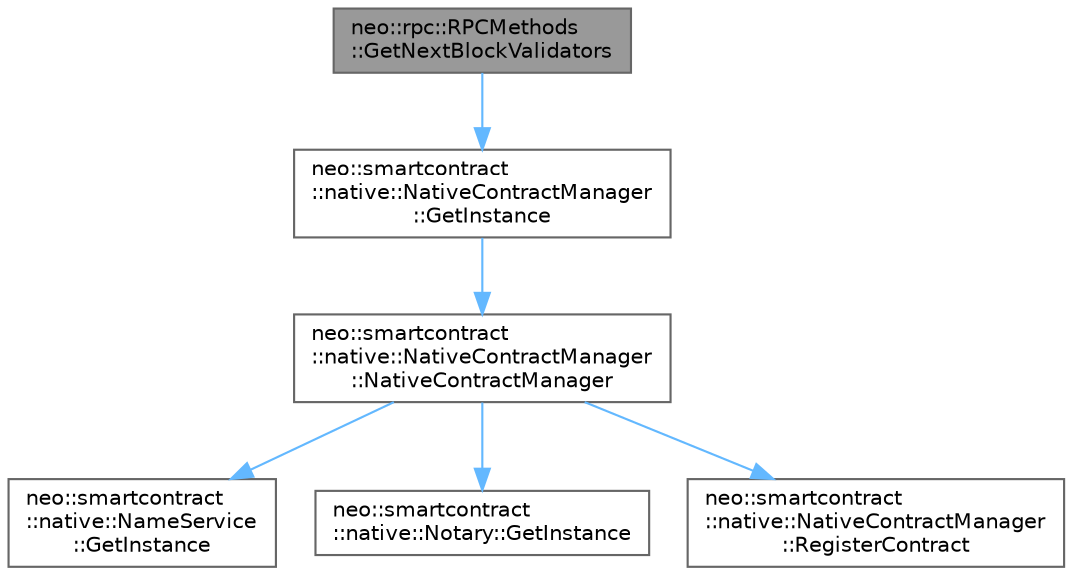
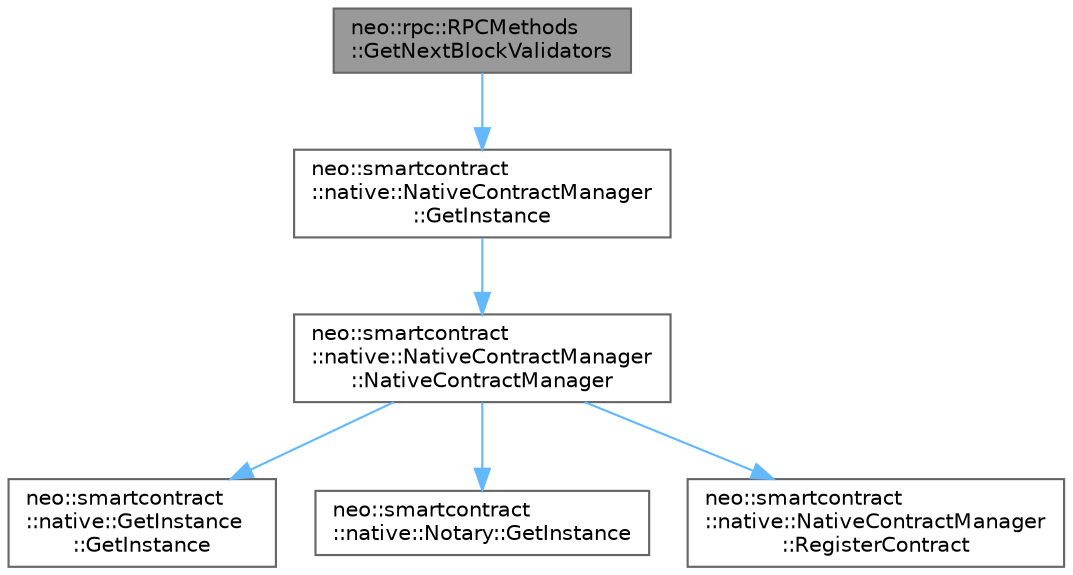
node "neo::smartcontract ::native::NameService ::GetInstance": label "neo::smartcontract ::native::NameService ::GetInstance" -> "neo::smartcontract ::native::GetInstance ::GetInstance"
